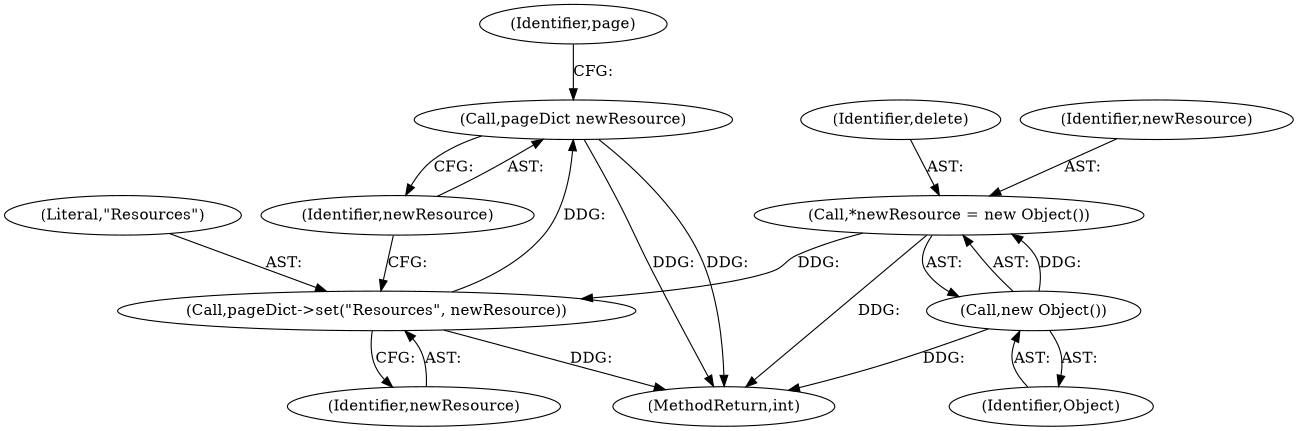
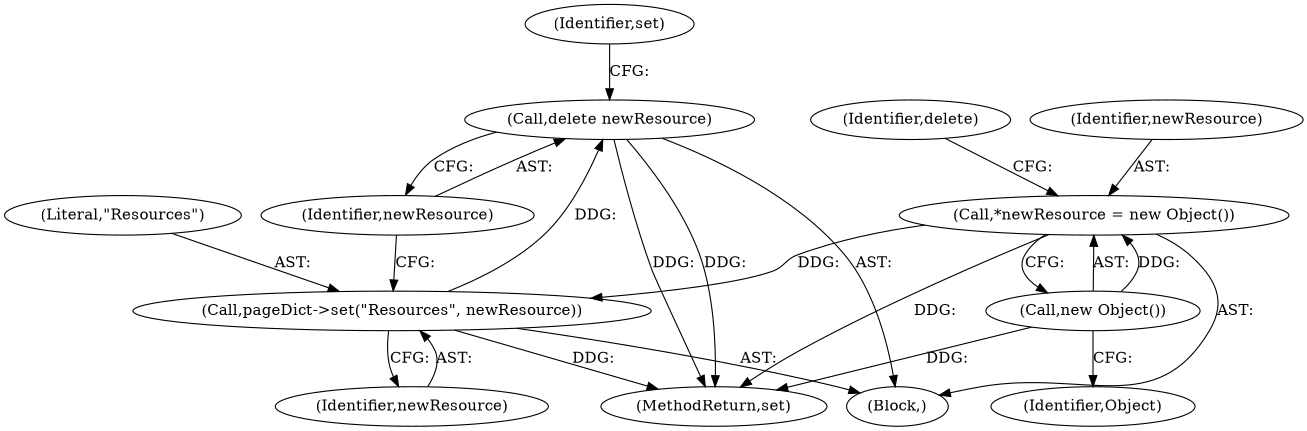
node "(Identifier,page)": label "(Identifier,page)" -> "(Identifier,set)"
node "(Call,pageDict newResource)": label "(Call,pageDict newResource)" -> "(Call,delete newResource)"
edge "(Identifier,delete)" -> "(Call,*newResource = new Object())": label "AST: " -> "CFG: "
edge "(Call,*newResource = new Object())" -> "(Call,new Object())": label "AST: " -> "CFG: "
edge "(Call,new Object())" -> "(Identifier,Object)": label "AST: " -> "CFG: "
edge "(Identifier,Object)" -> "(Call,new Object())": removed, label "AST:"
node "(MethodReturn,int)": label "(MethodReturn,int)" -> "(MethodReturn,set)"
node "(Block,)": added
